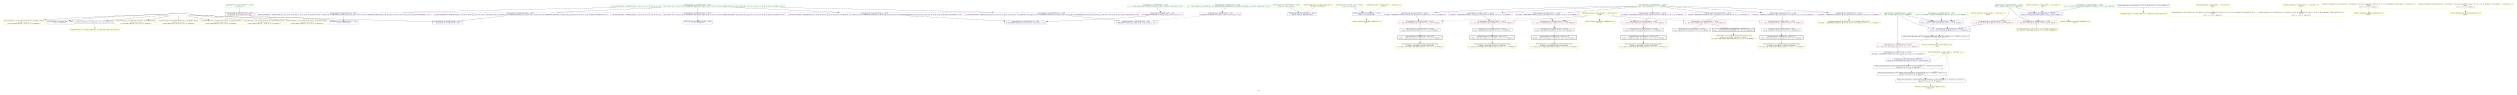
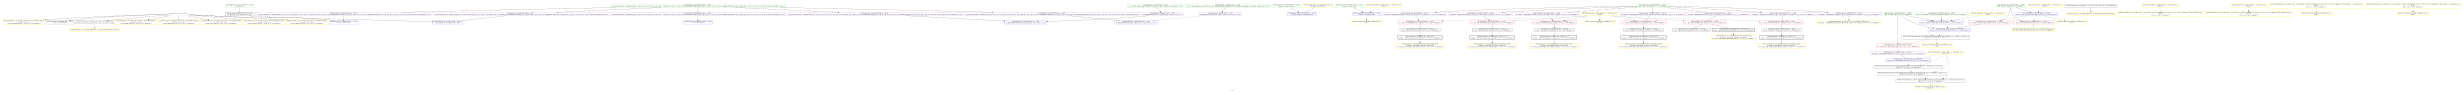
node "AddrVFGNode ID: 37 AddrStmt: [Var58 <-- Var59]": removed
